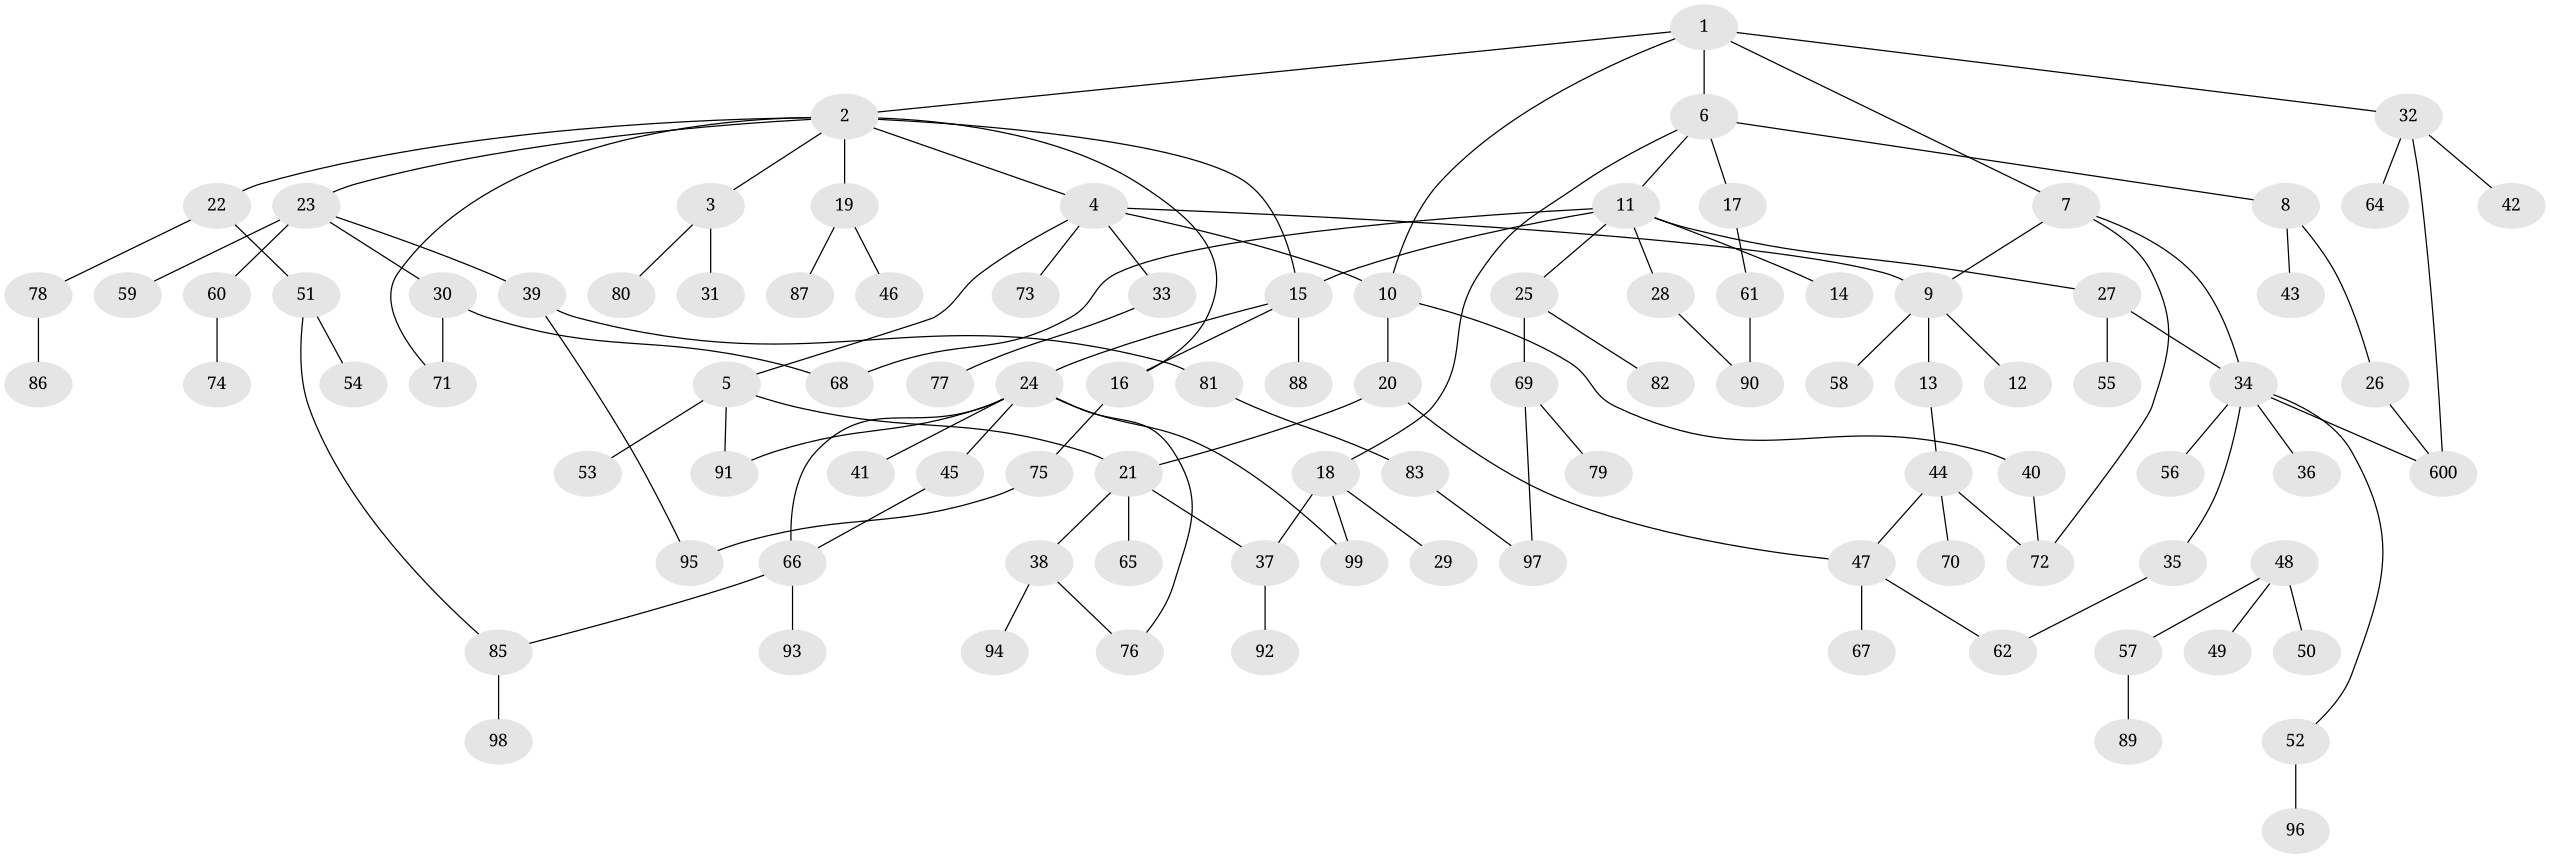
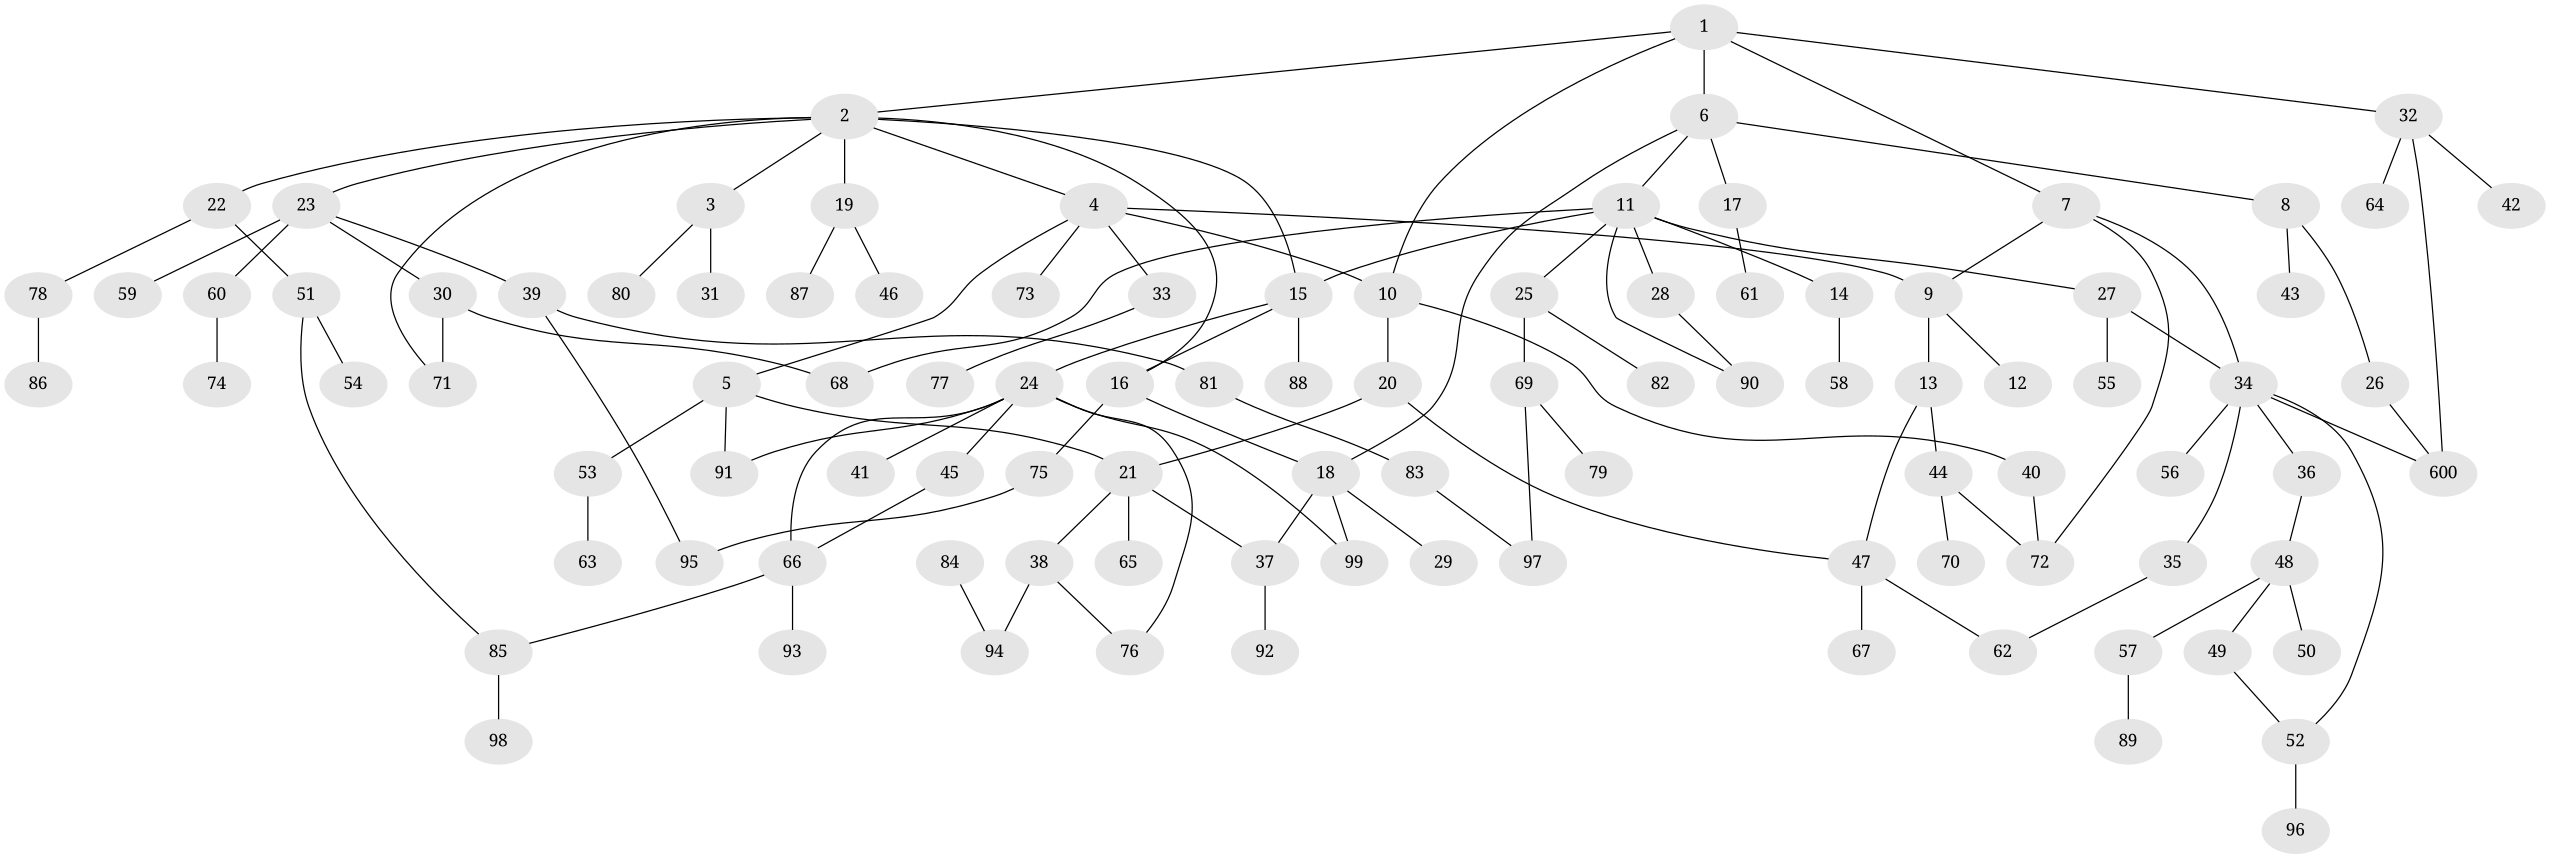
edge "61" -- "90": now "11" -- "90"
edge "9" -- "58": now "14" -- "58"
edge "16" -- "18": added
edge "44" -- "47": now "13" -- "47"
edge "36" -- "48": added
node "63": added
node "84": added
edge "49" -- "52": added
